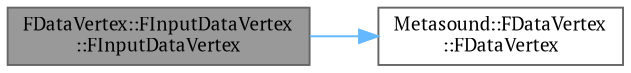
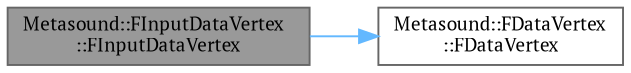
node "FDataVertex::FInputDataVertex ::FInputDataVertex": label "FDataVertex::FInputDataVertex ::FInputDataVertex" -> "Metasound::FInputDataVertex ::FInputDataVertex"
